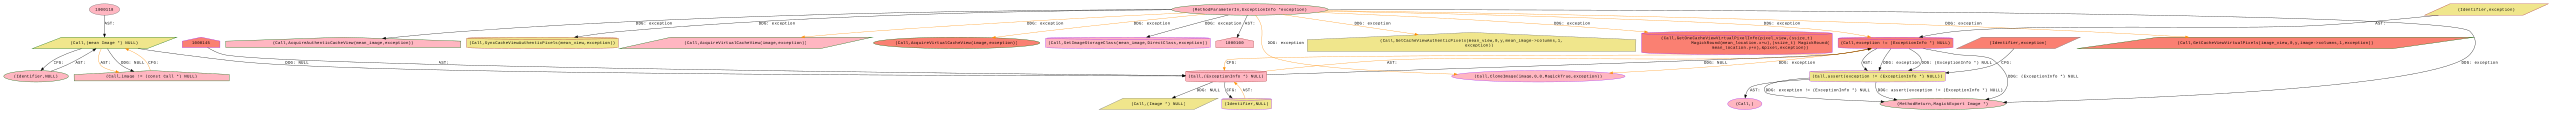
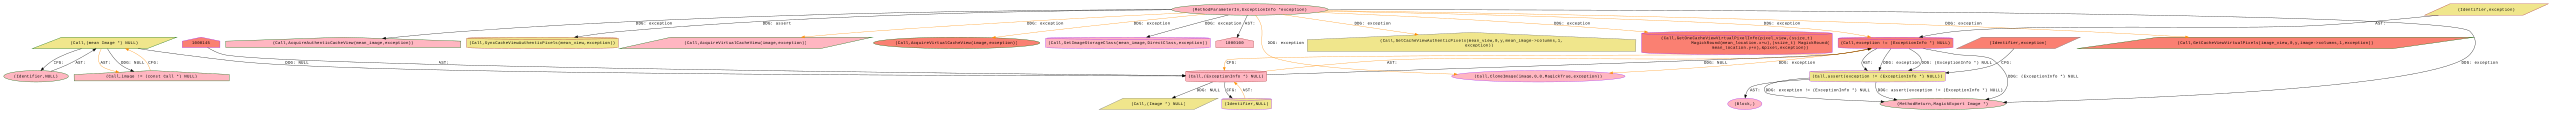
node "1000118": removed
edge "(MethodParameterIn,ExceptionInfo *exception)" -> "(Call,SyncCacheViewAuthenticPixels(mean_view,exception))": label "DDG: exception" -> "DDG: assert"
node "(Call,)": label "(Call,)" -> "(Block,)"
